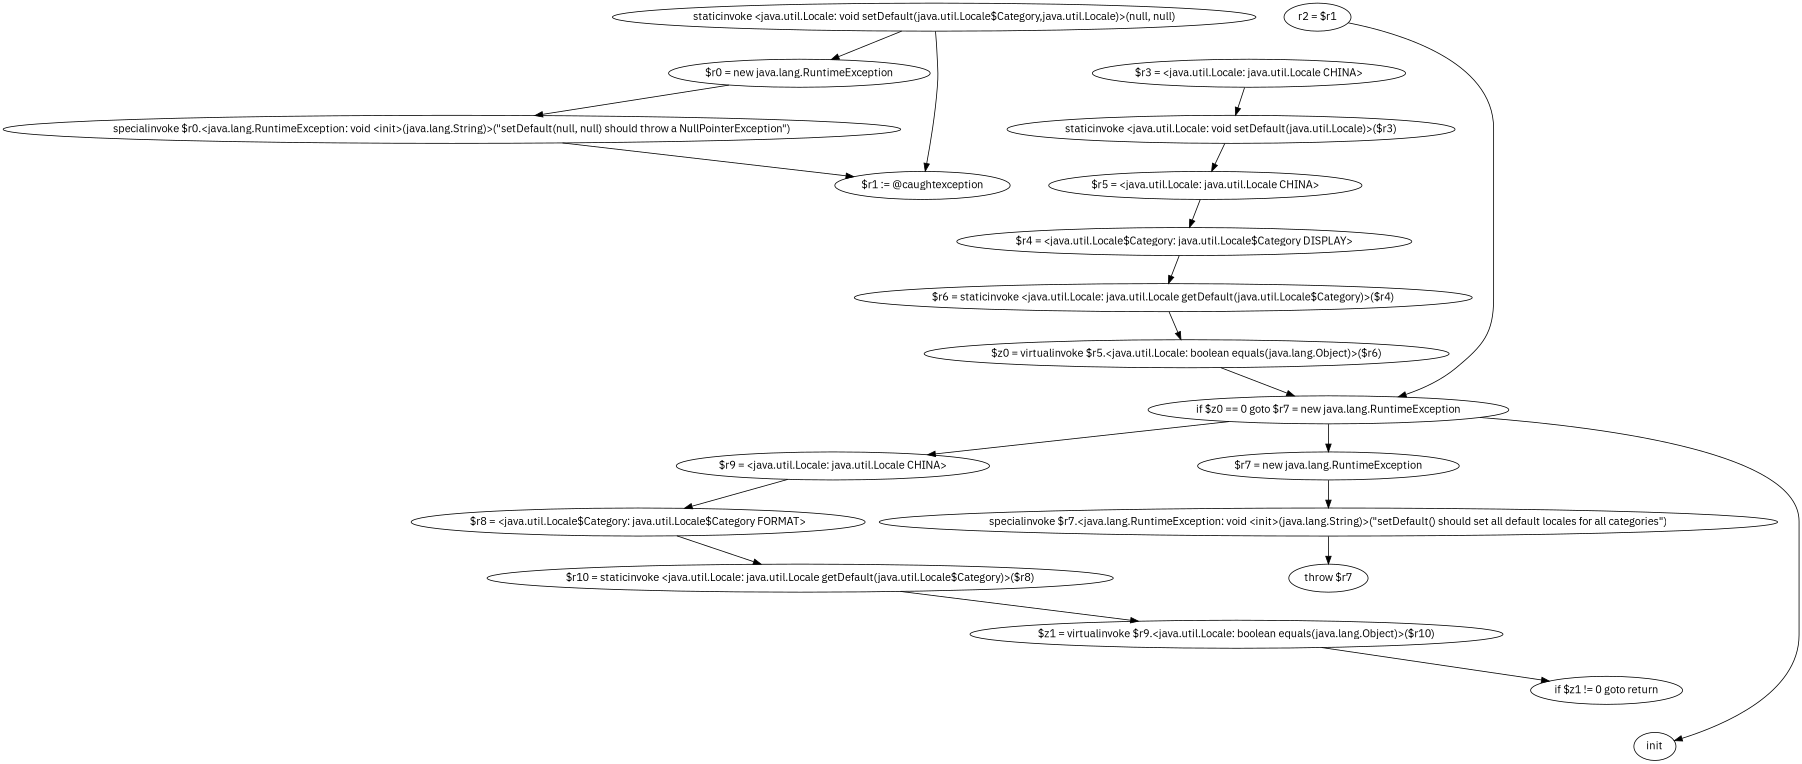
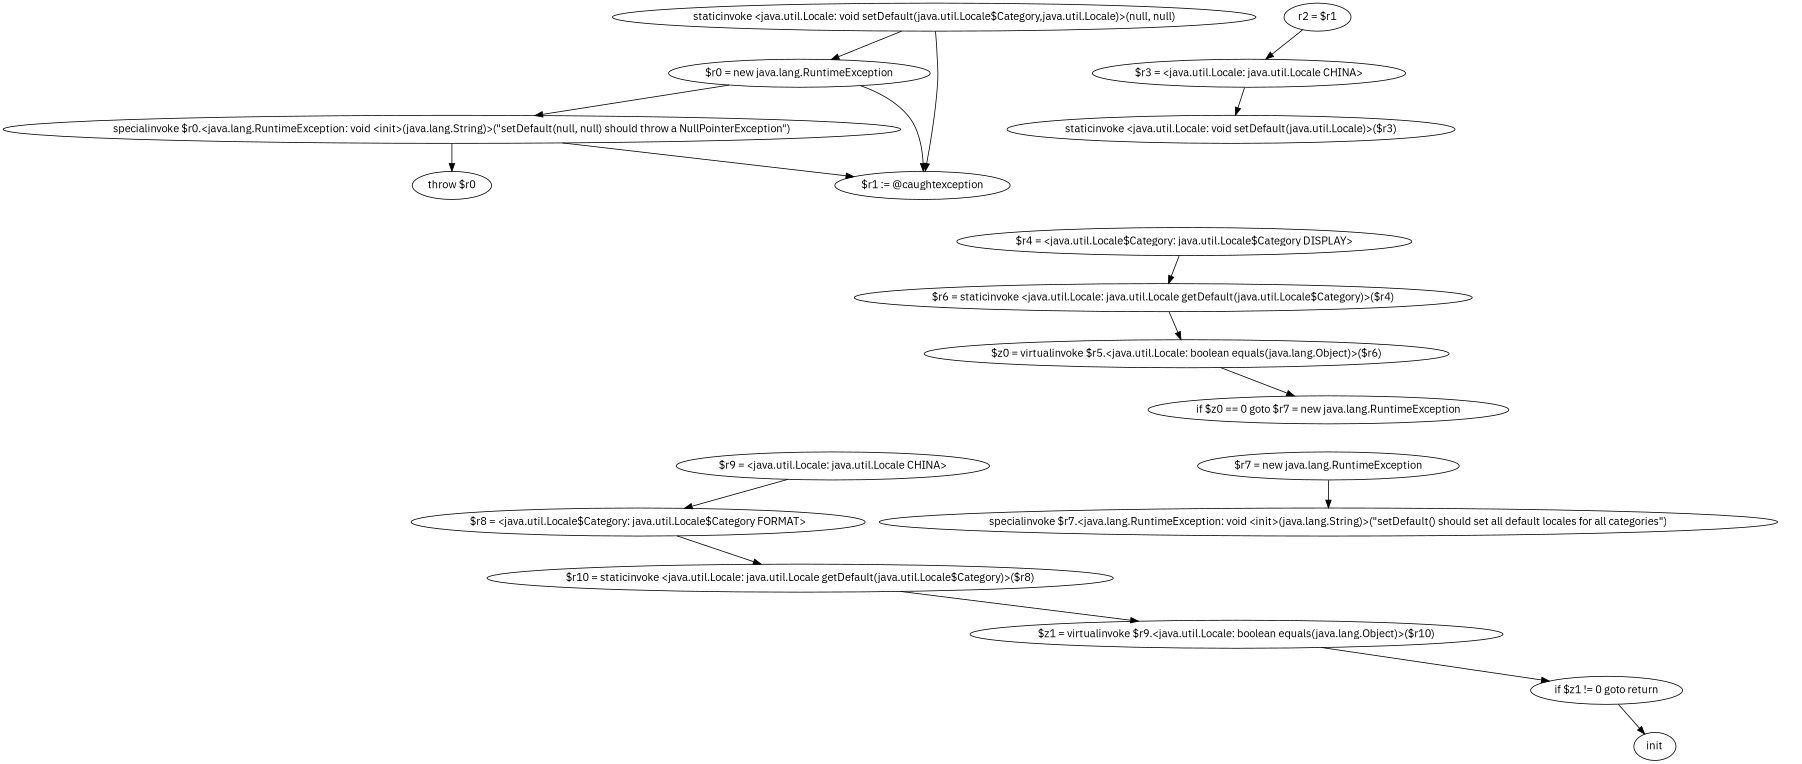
edge "$r0 = new java.lang.RuntimeException" -> "$r1 := @caughtexception": added
node "throw $r0": added
node "$r5 = <java.util.Locale: java.util.Locale CHINA>": removed
edge "r2 = $r1" -> "if $z0 == 0 goto $r7 = new java.lang.RuntimeException": now "r2 = $r1" -> "$r3 = <java.util.Locale: java.util.Locale CHINA>"
edge "if $z0 == 0 goto $r7 = new java.lang.RuntimeException" -> "$r7 = new java.lang.RuntimeException": removed
edge "if $z0 == 0 goto $r7 = new java.lang.RuntimeException" -> "$r9 = <java.util.Locale: java.util.Locale CHINA>": removed
edge "if $z0 == 0 goto $r7 = new java.lang.RuntimeException" -> "init": now "if $z1 != 0 goto return" -> "init"
node "throw $r7": removed
